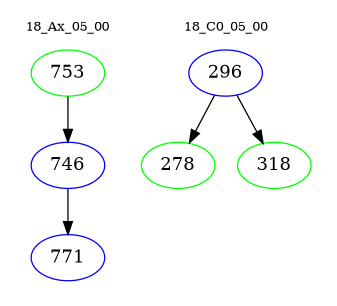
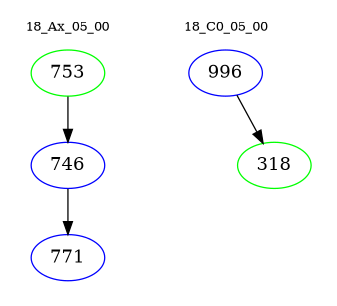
node "296": label "296" -> "996"
node "278": removed
